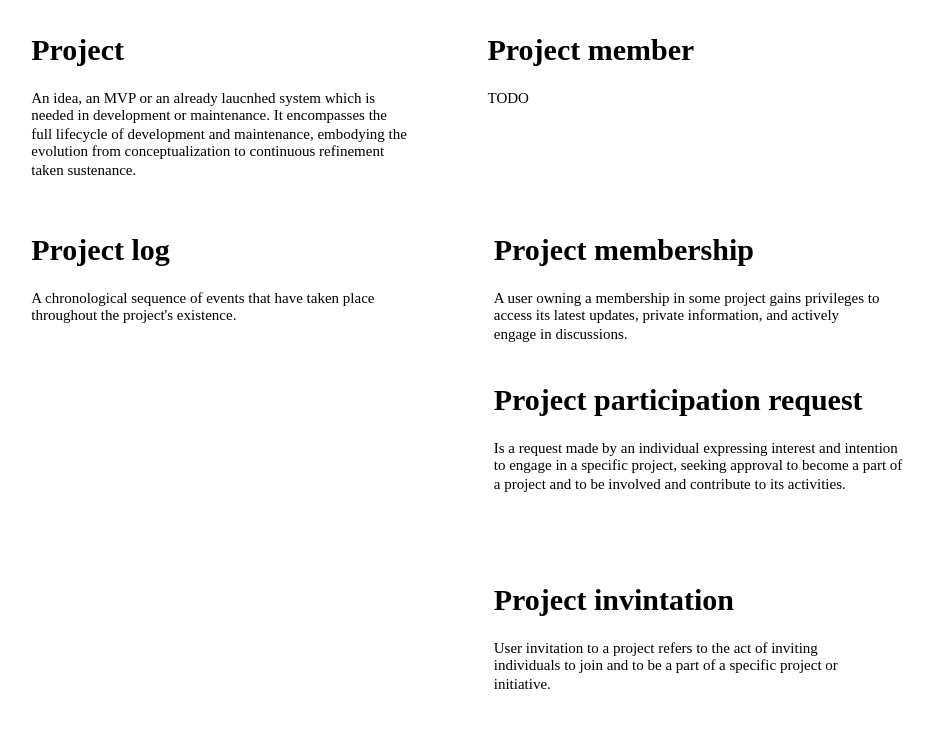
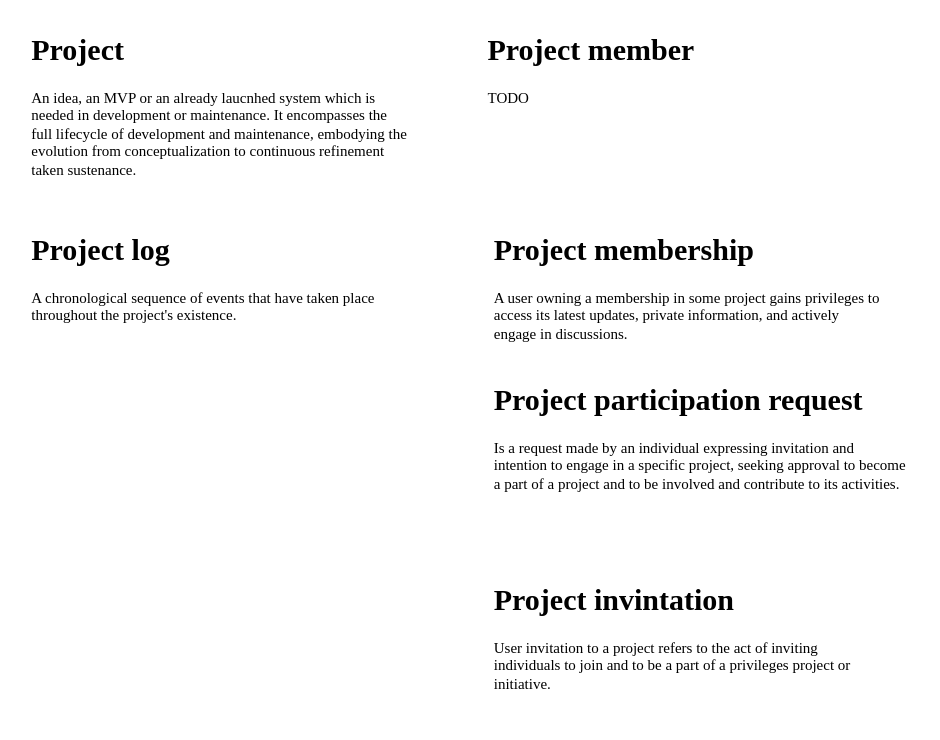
node "Project participation request Is a request made by an individual expressing interest and intention to engage in a specific project, seeking approval to become a part of a project and to be involved and contribute to its activities.": label "Project participation request Is a request made by an individual expressing interest and intention to engage in a specific project, seeking approval to become a part of a project and to be involved and contribute to its activities." -> "Project participation request Is a request made by an individual expressing invitation and intention to engage in a specific project, seeking approval to become a part of a project and to be involved and contribute to its activities."
node "Project invintation User invitation to a project refers to the act of inviting individuals to join and to be a part of a specific project or initiative.": label "Project invintation User invitation to a project refers to the act of inviting individuals to join and to be a part of a specific project or initiative." -> "Project invintation User invitation to a project refers to the act of inviting individuals to join and to be a part of a privileges project or initiative."
